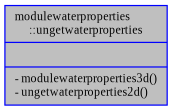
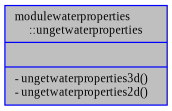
node "modulewaterproperties": text "- modulewaterproperties3d()" -> "- ungetwaterproperties3d()"
